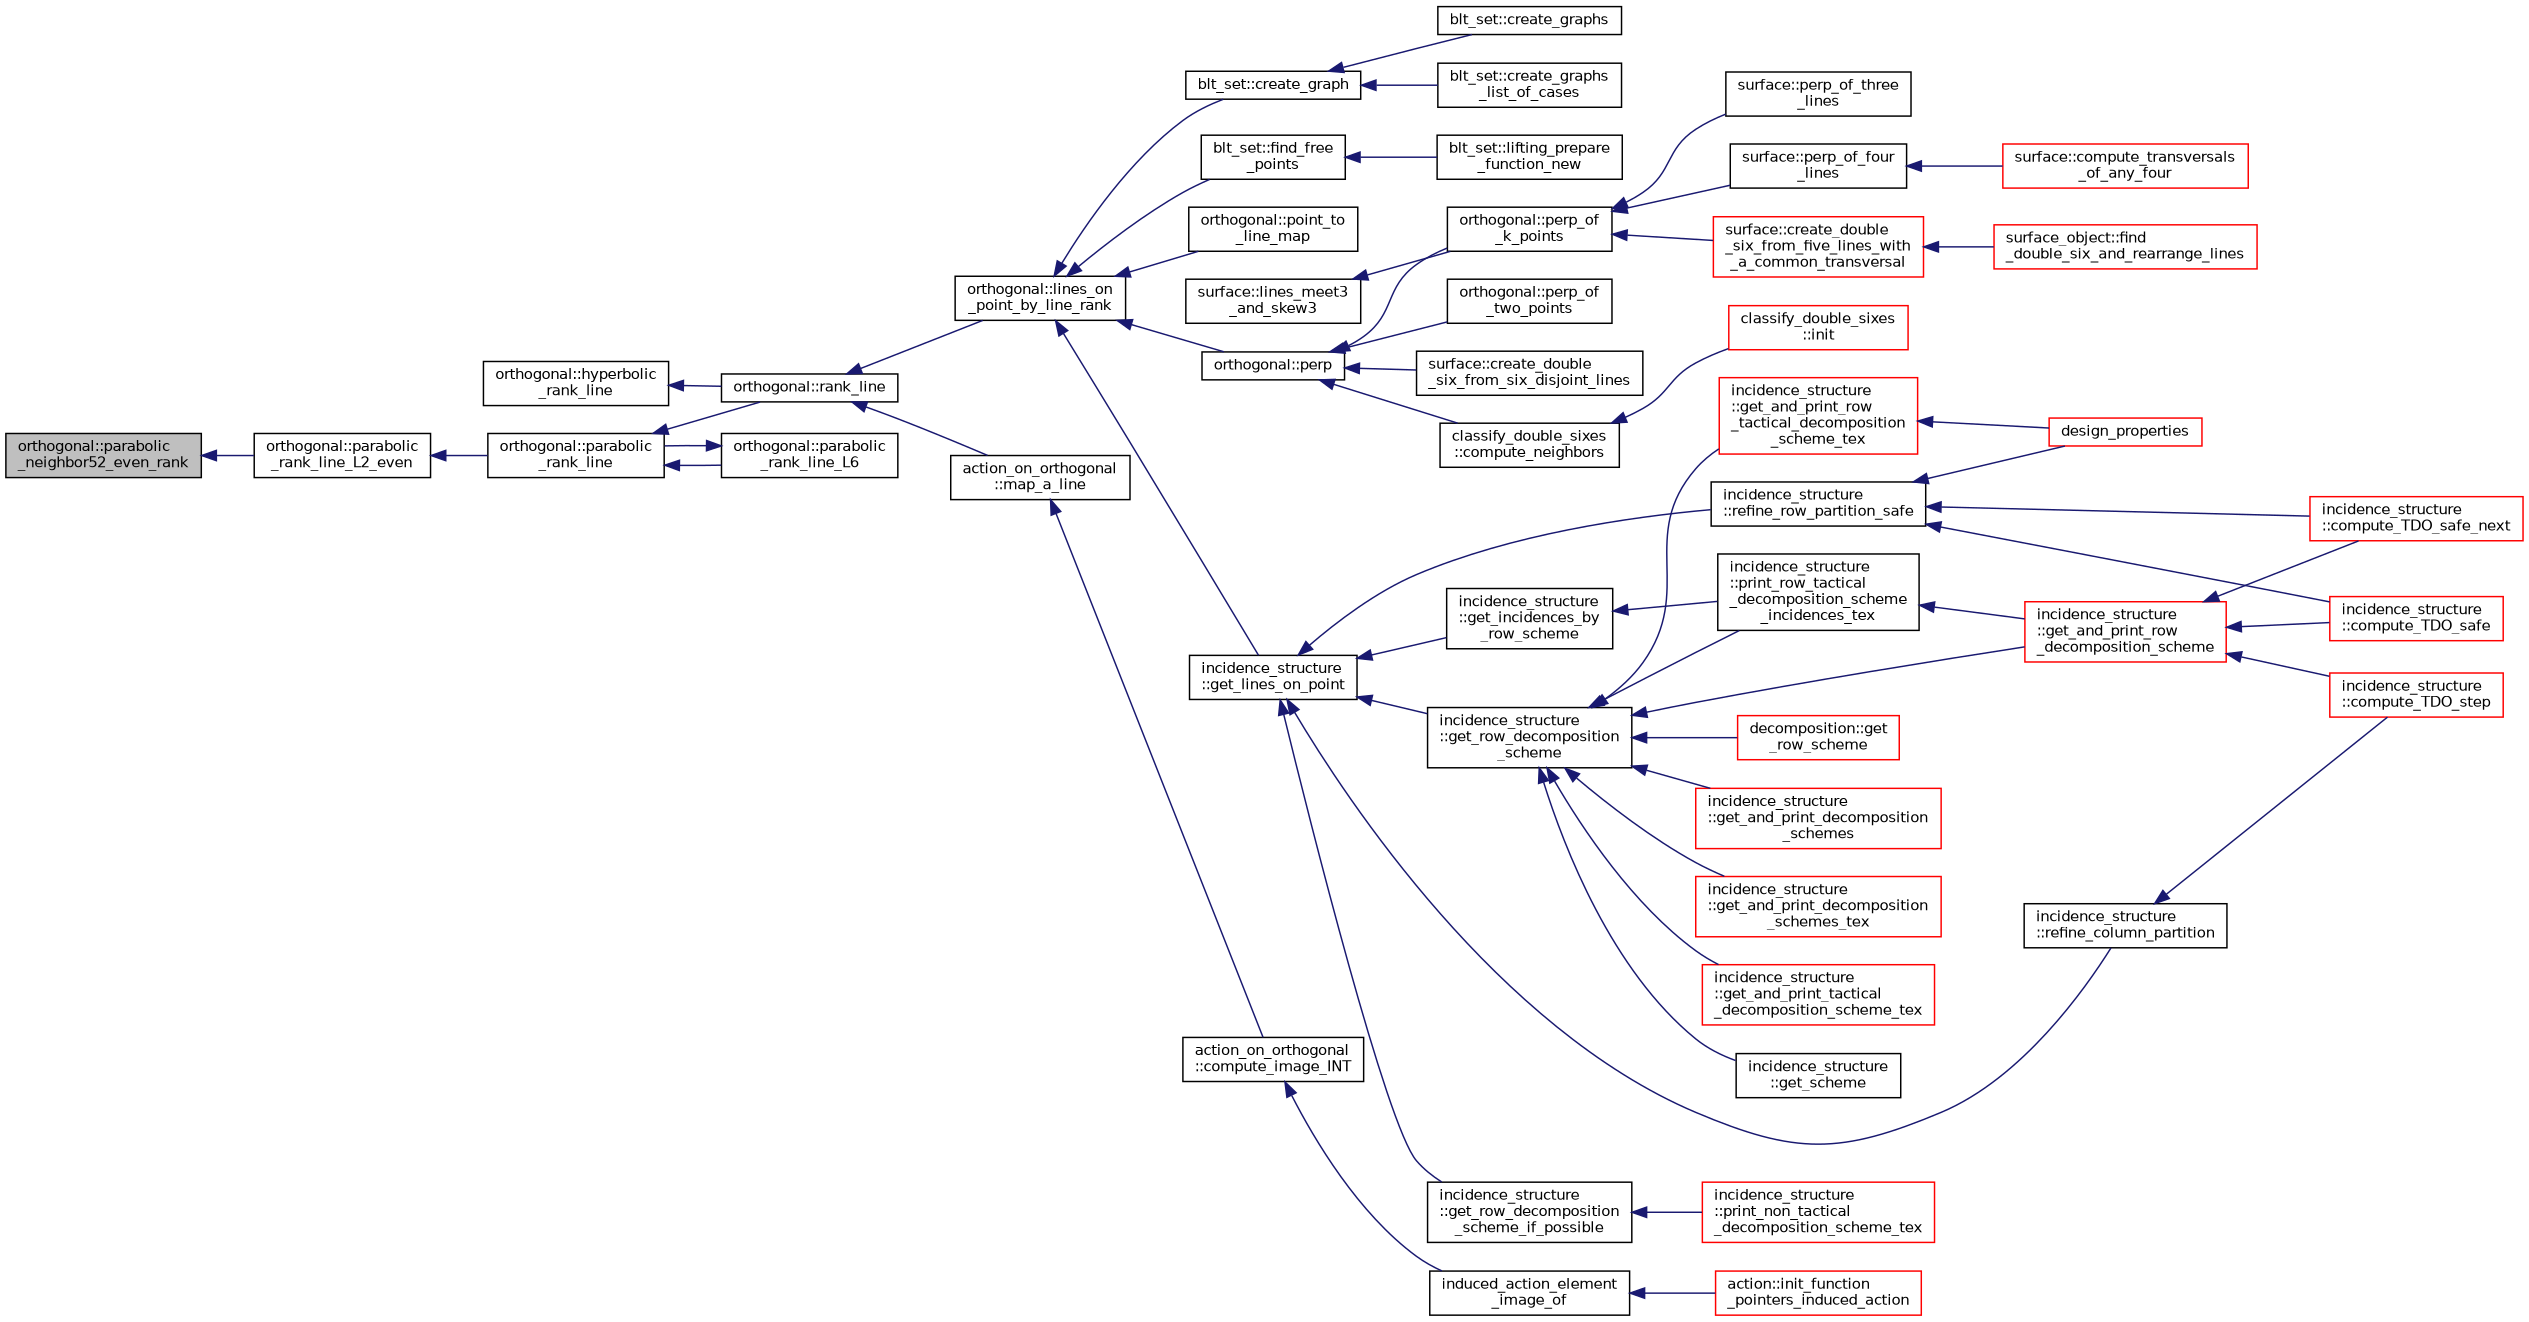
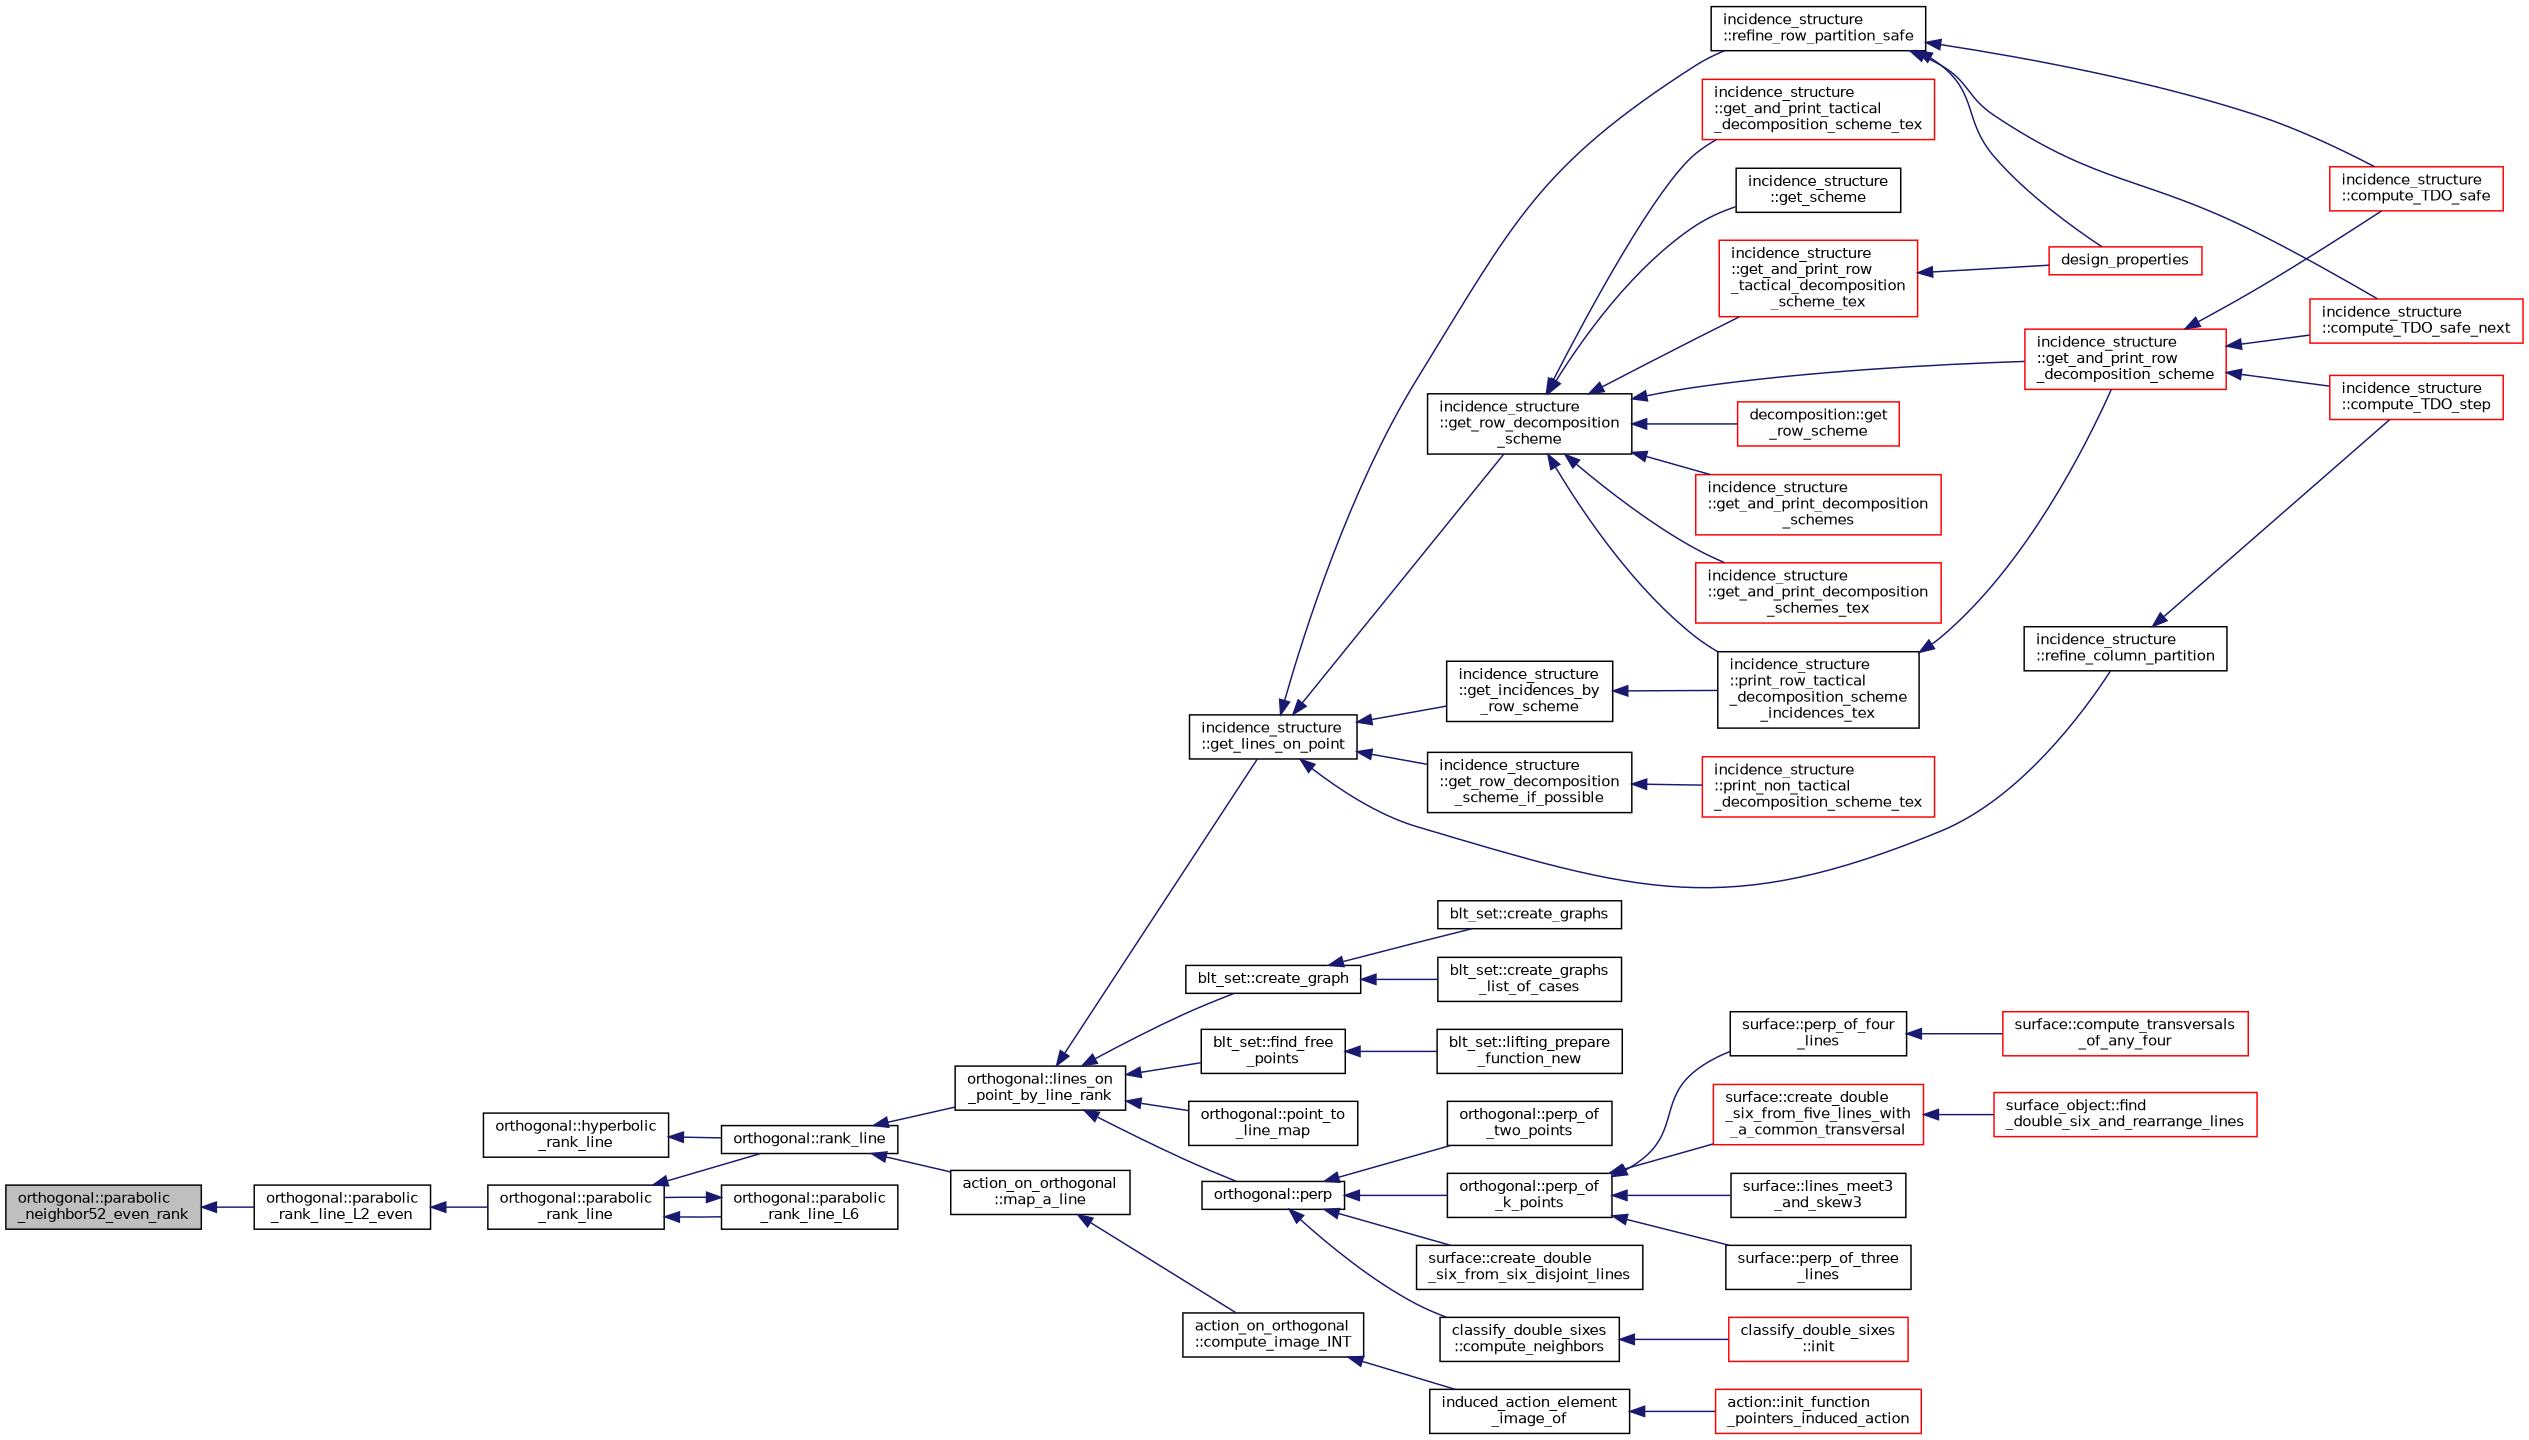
edge "orthogonal::perp_of _k_points" -> "surface::lines_meet3 _and_skew3": reversed
